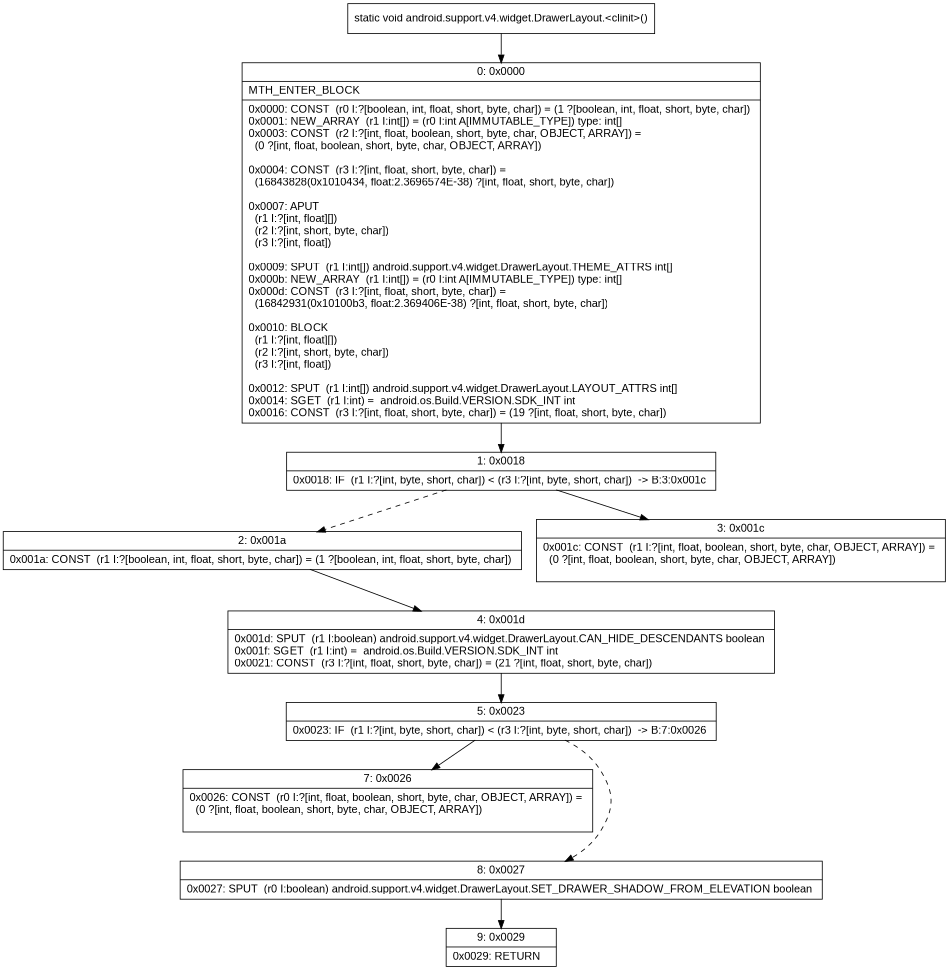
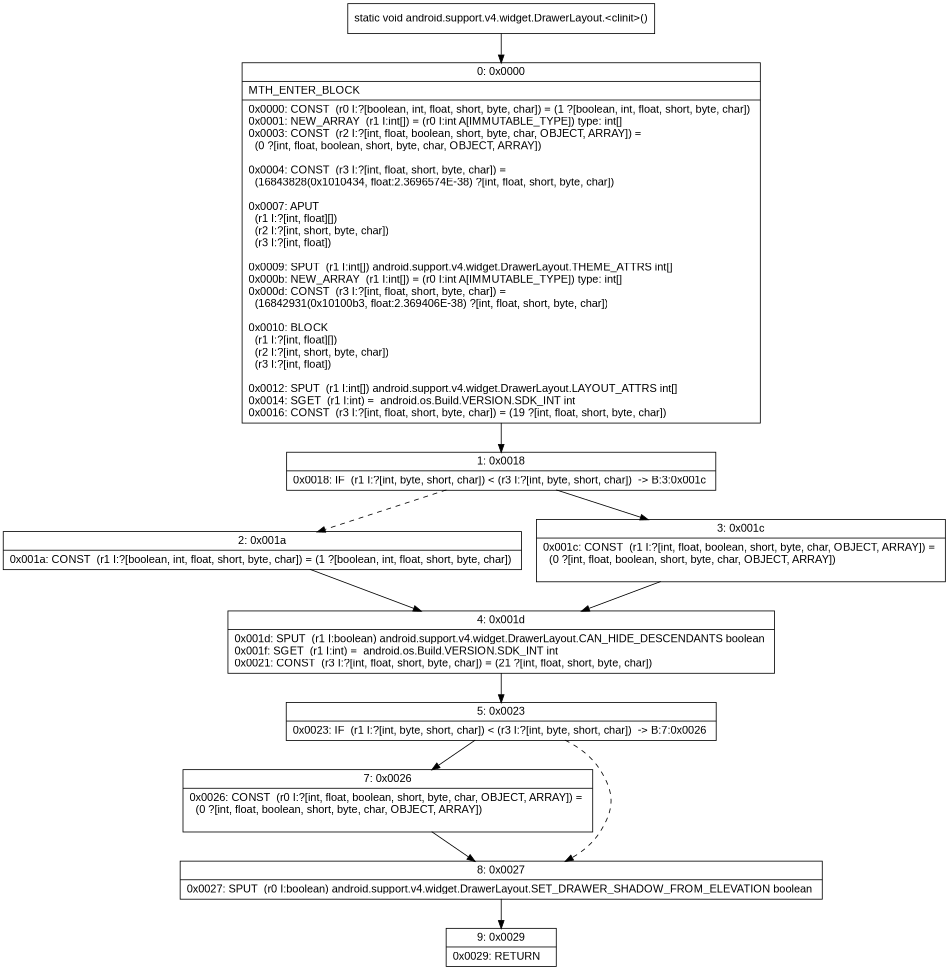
edge "3: 0x001c" -> "4: 0x001d": added
edge "7: 0x0026" -> "8: 0x0027": added
